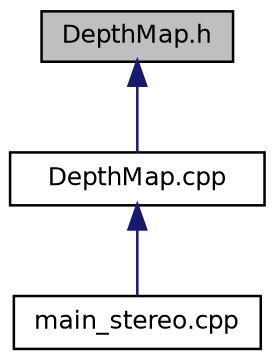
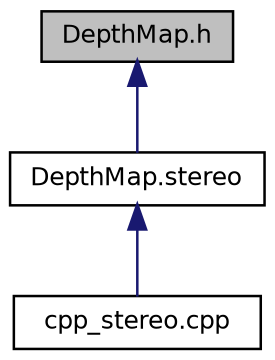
node "DepthMap.cpp": label "DepthMap.cpp" -> "DepthMap.stereo"
node "main_stereo.cpp": label "main_stereo.cpp" -> "cpp_stereo.cpp"
